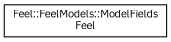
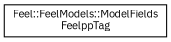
node "Feel::FeelModels::ModelFields Feel": label "Feel::FeelModels::ModelFields Feel" -> "Feel::FeelModels::ModelFields FeelppTag"
